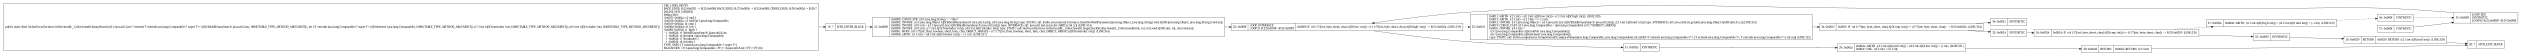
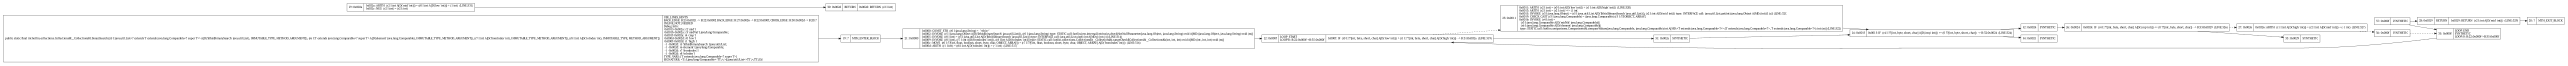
node "22: 0x000f": text "LOOP_INTERFACE" -> "LOOP_START"
edge "33: 0x0029" -> "28: 0x0029": now "37: 0x000f" -> "28: 0x0029"
edge "31: 0x002a" -> "29: 0x002a": now "31: 0x002a" -> "24: 0x001f"
edge "30: 0x002d" -> "20: ?": removed
